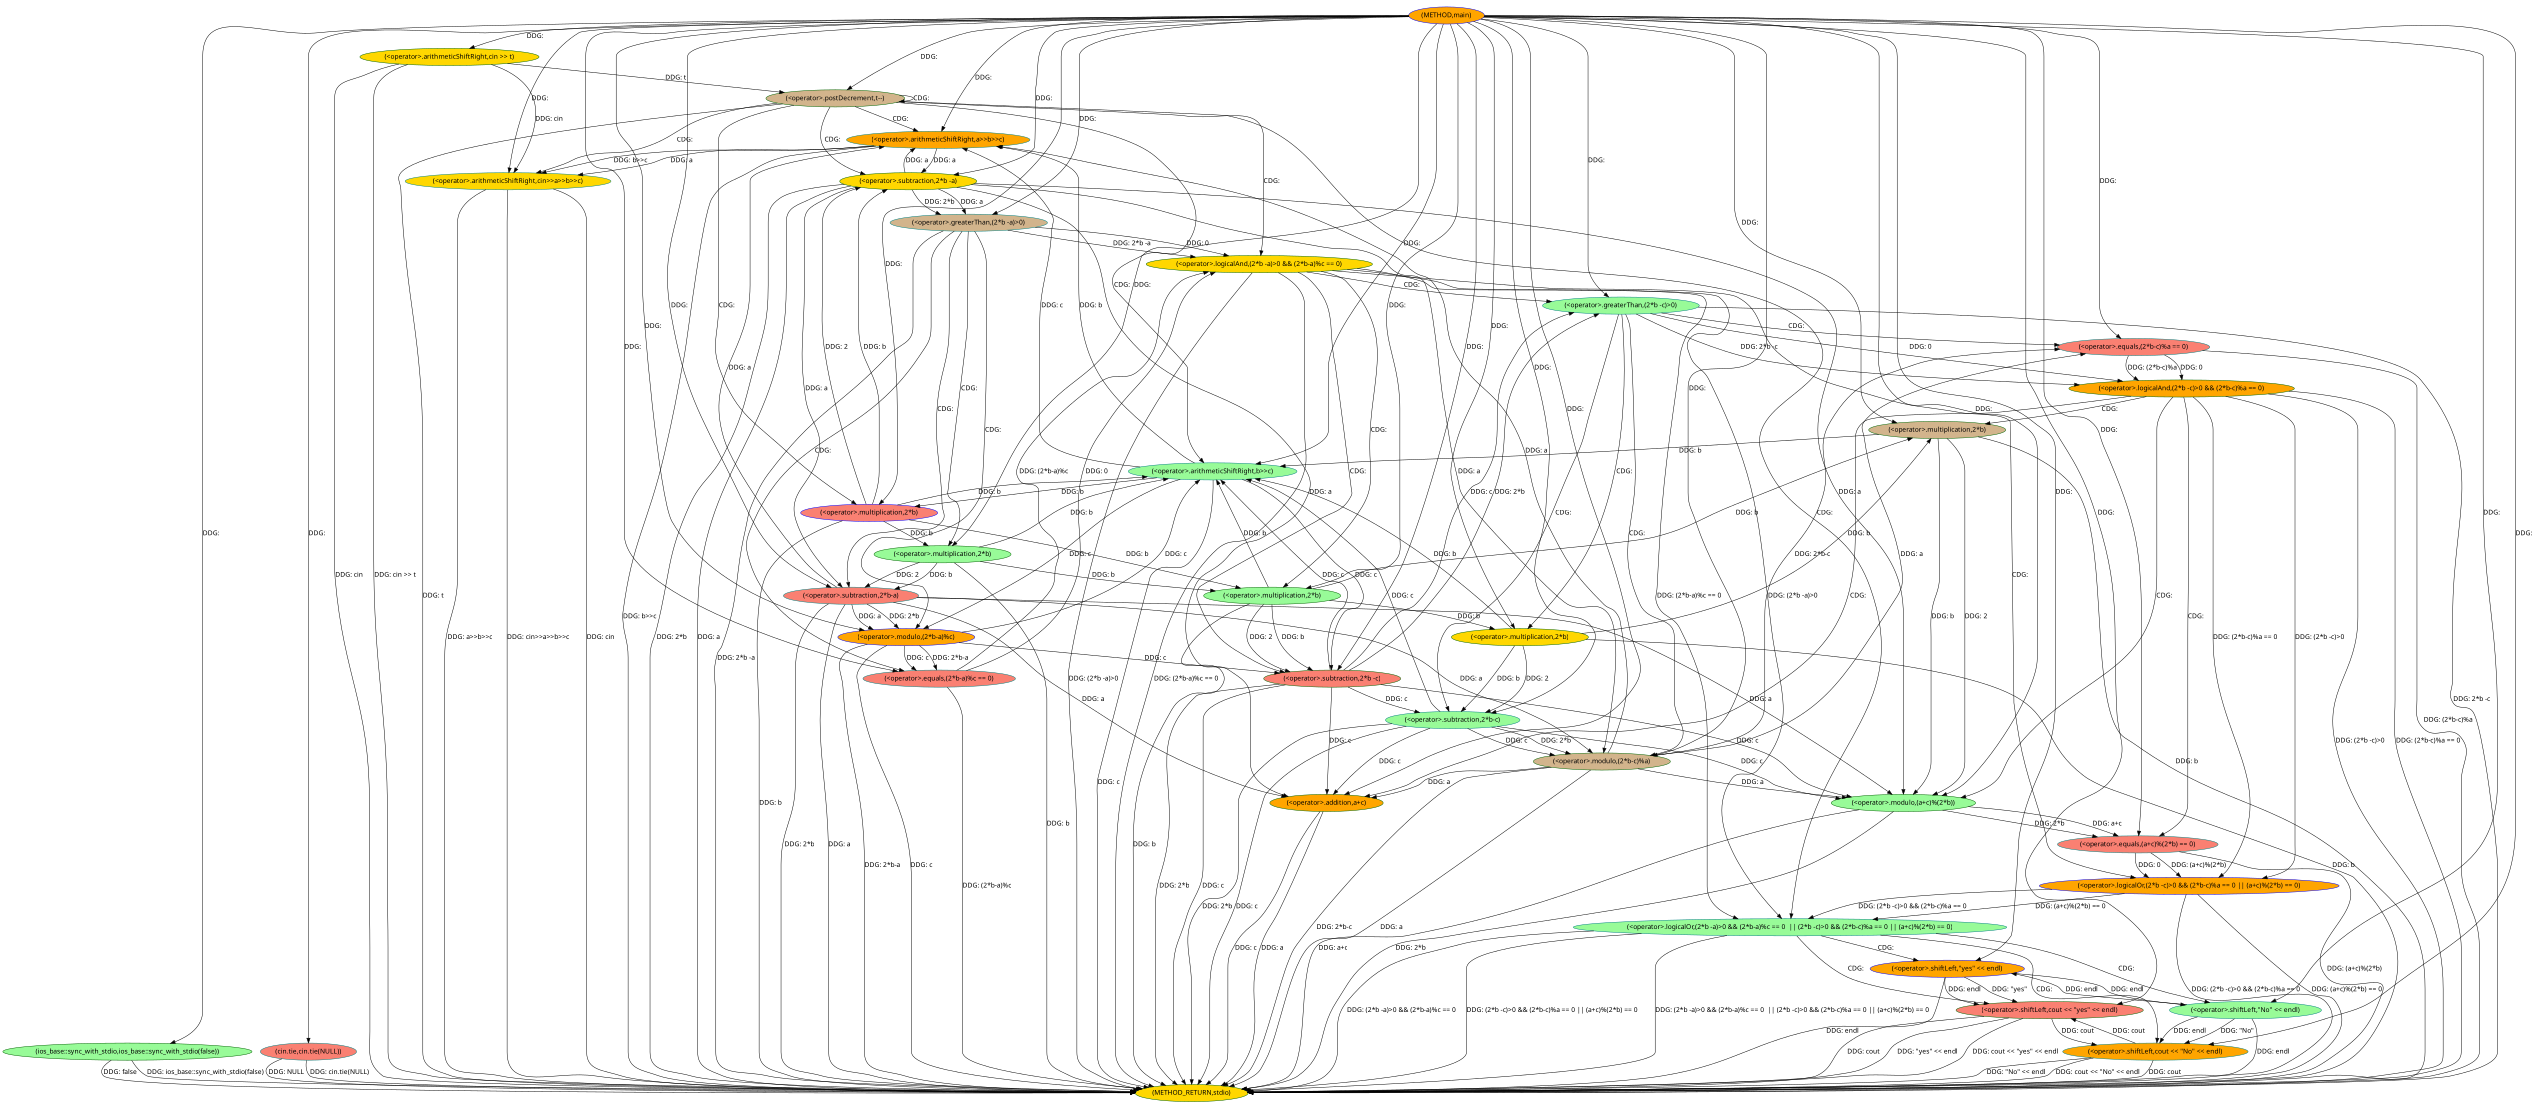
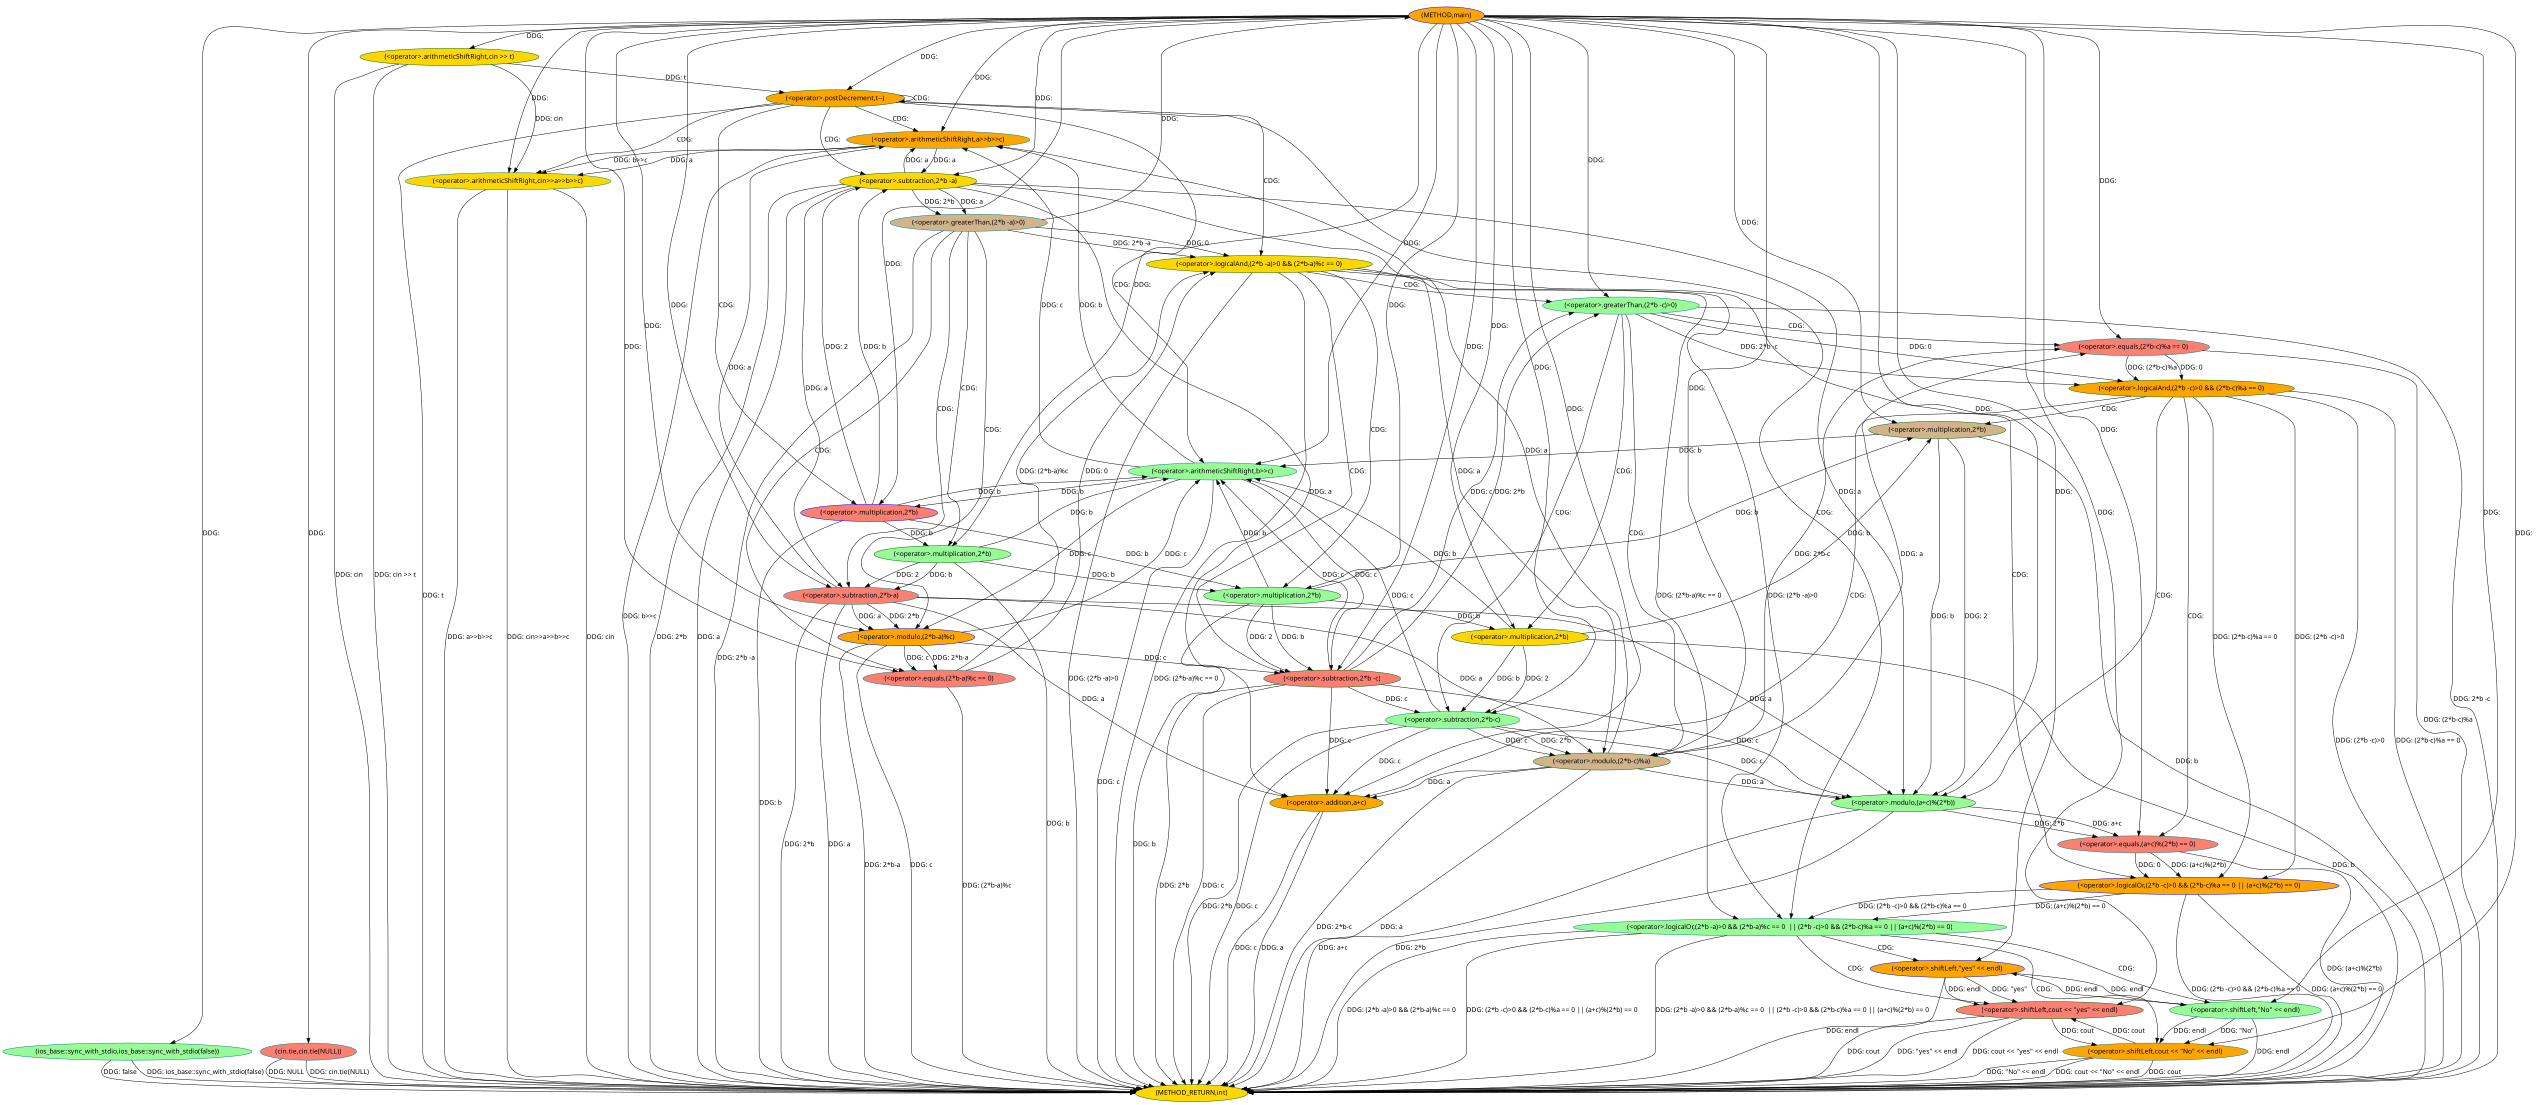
edge "(METHOD,main)" -> "(<operator>.greaterThan,(2*b -a)>0)": reversed
node "(<operator>.postDecrement,t--)": fillcolor tan -> orange
node "(ios_base::sync_with_stdio,ios_base::sync_with_stdio(false))": color darkgreen -> teal
node "(METHOD_RETURN,stdio)": label "(METHOD_RETURN,stdio)" -> "(METHOD_RETURN,int)"
